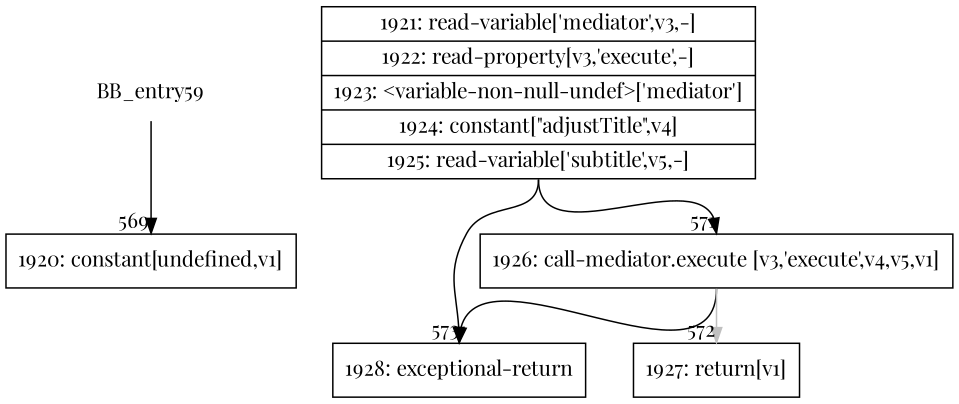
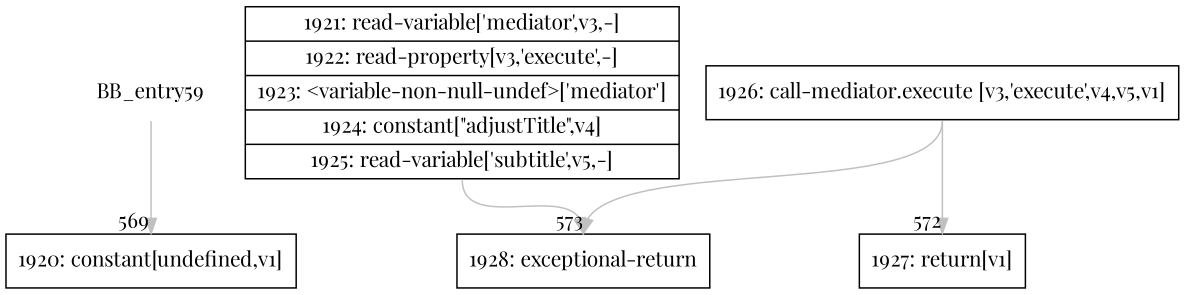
edge "BB_entry59" -> "1920: constant[undefined,v1]": color black -> gray
edge "1921: read-variable['mediator',v3,-]" -> "1926: call-mediator.execute [v3,'execute',v4,v5,v1]": removed
edge "1921: read-variable['mediator',v3,-]" -> "1928: exceptional-return": color black -> gray
edge "1926: call-mediator.execute [v3,'execute',v4,v5,v1]" -> "1928: exceptional-return": color black -> gray
